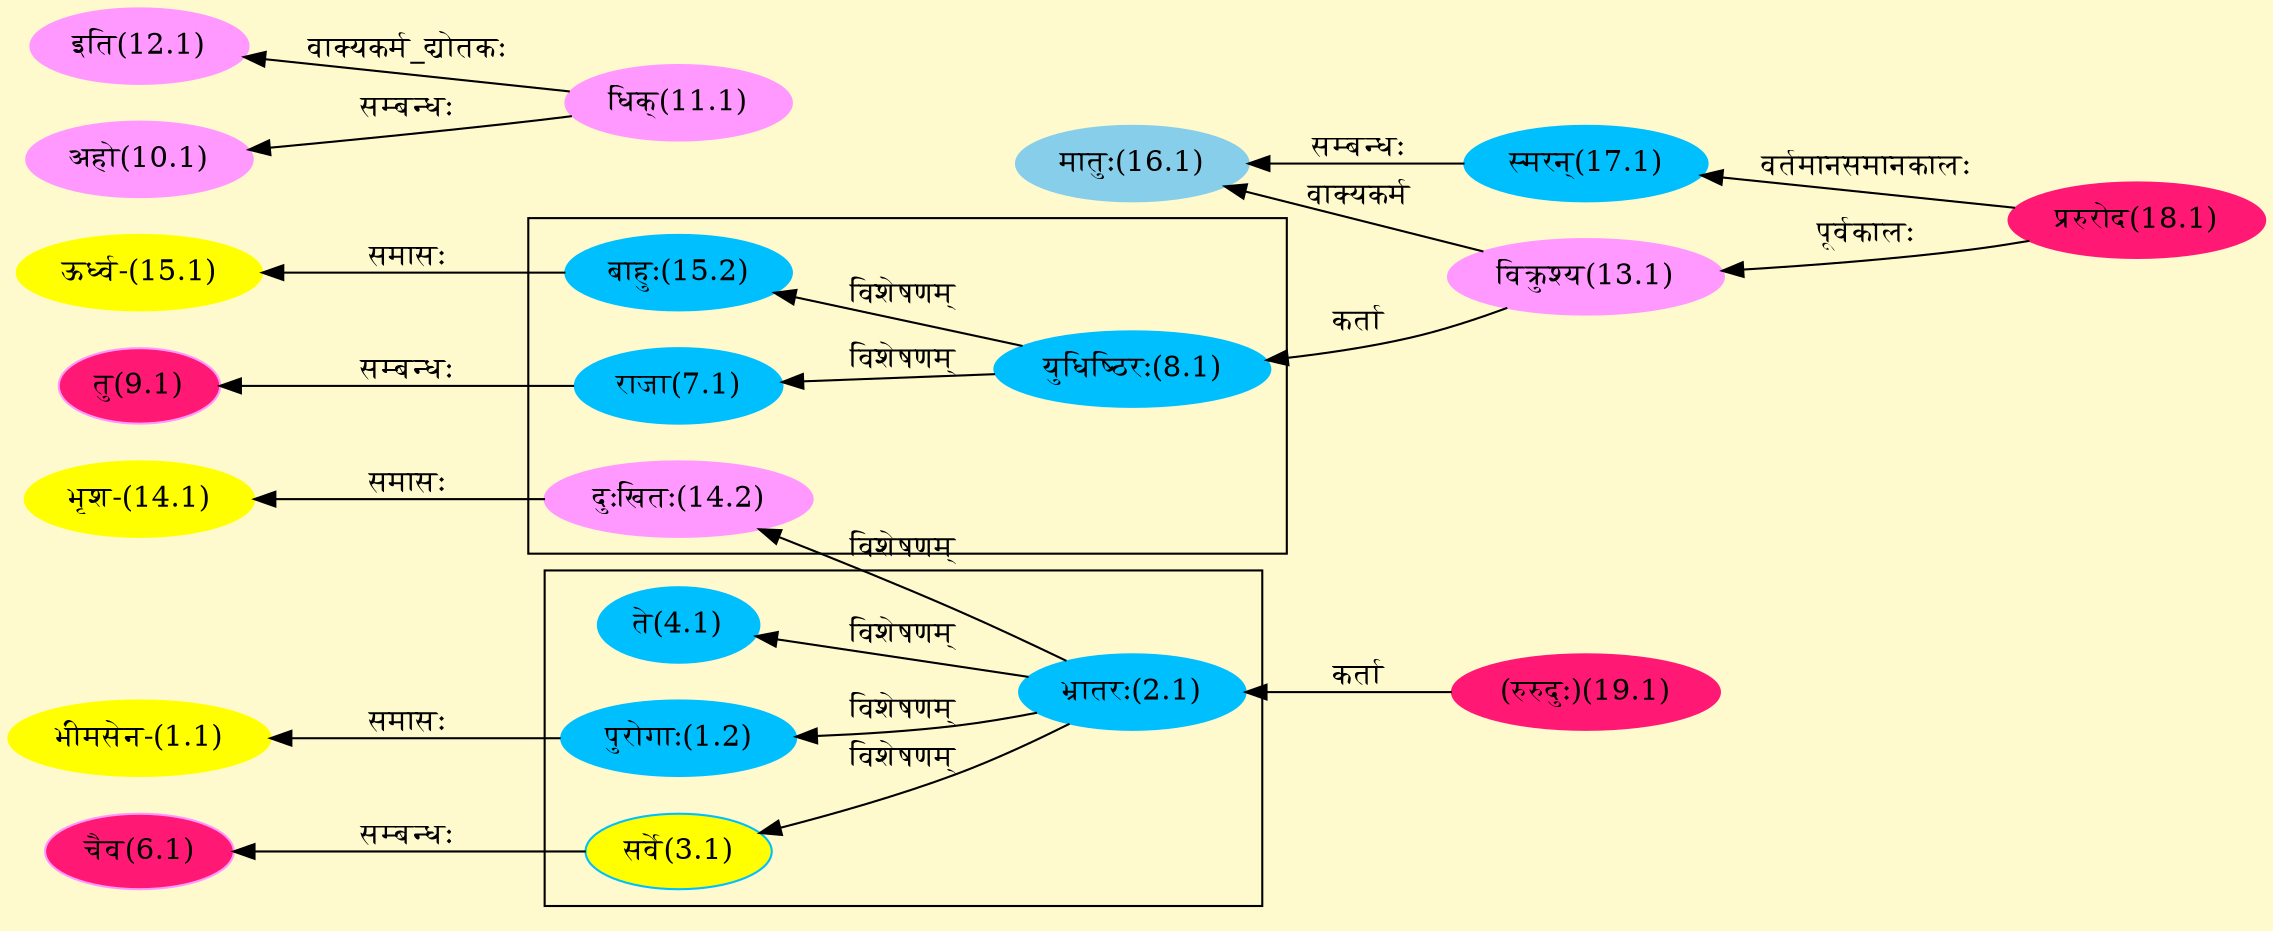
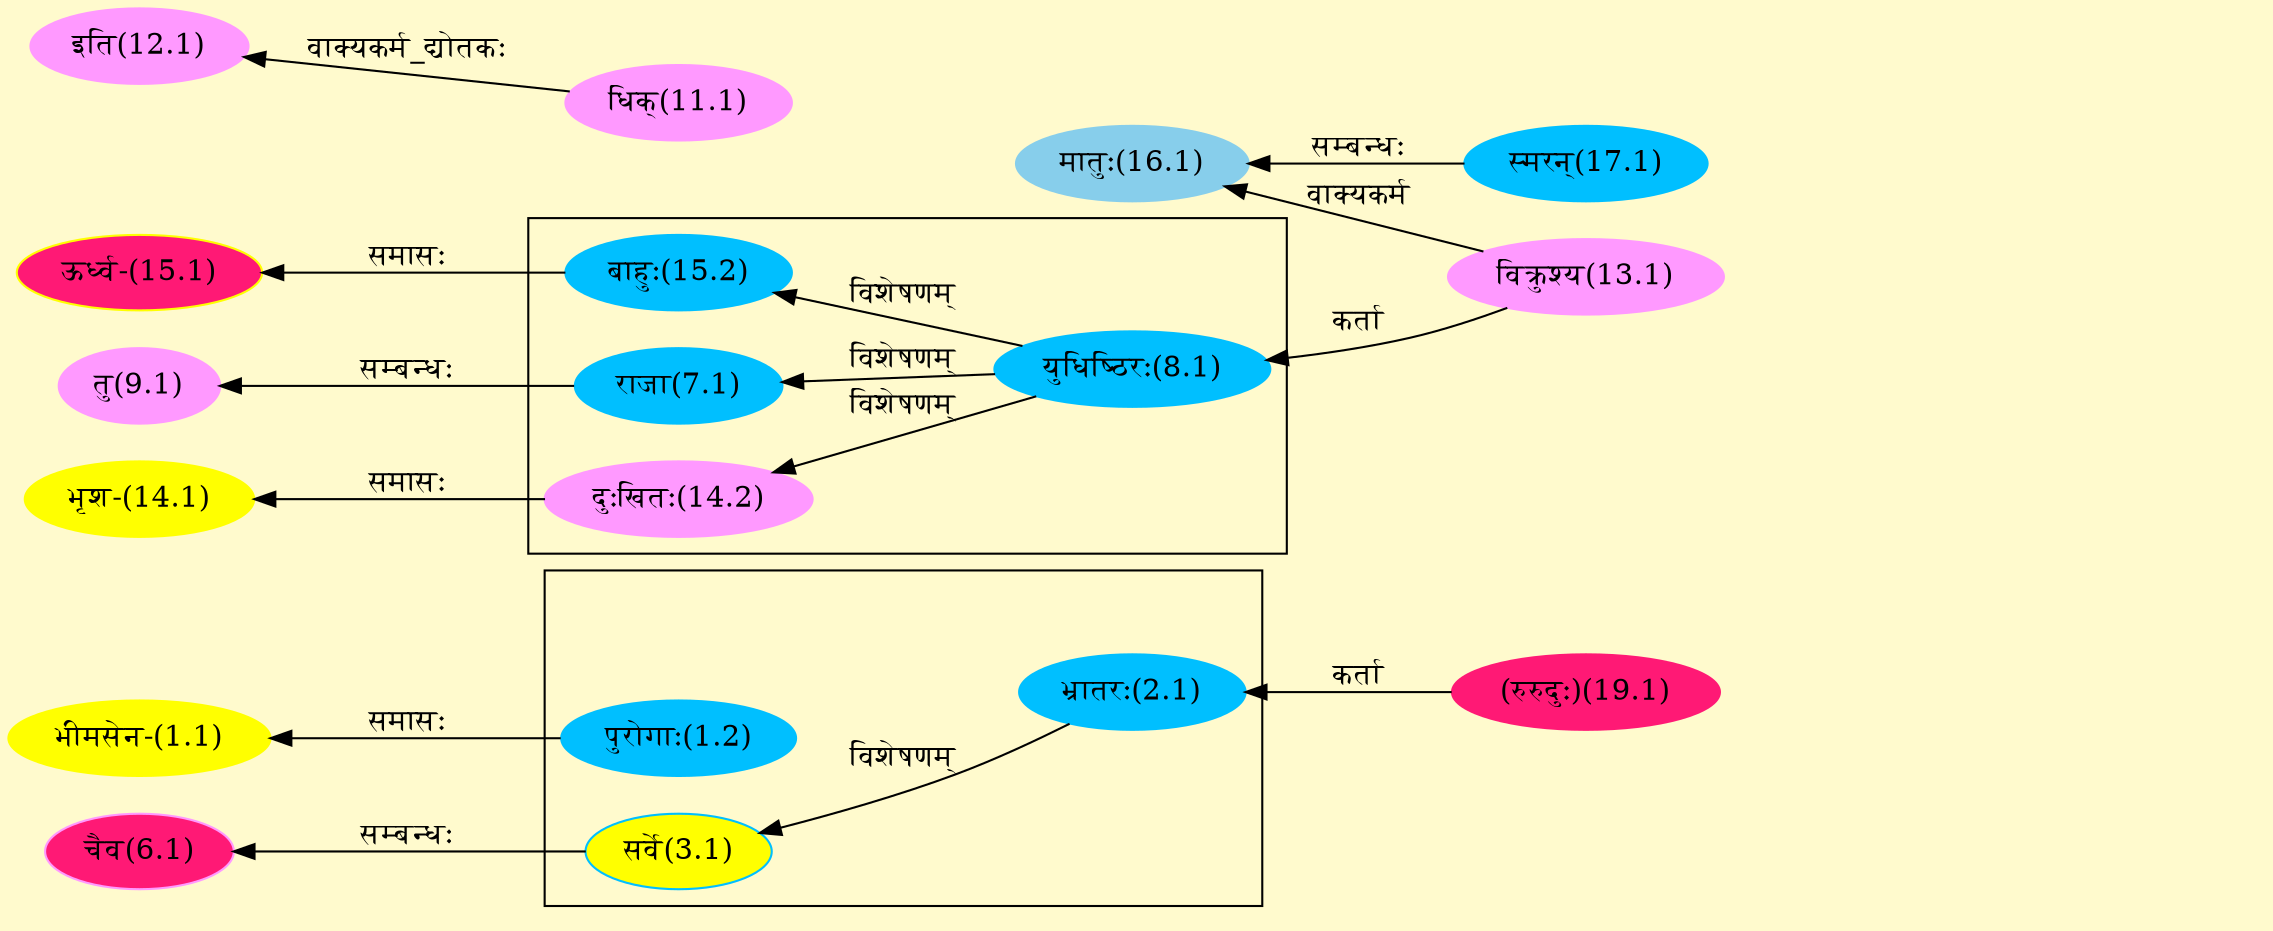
node "अहो(10.1)": removed
node "प्ररुरोद(18.1)": removed
node "ऊर्ध्व-(15.1)": fillcolor #ffff00 -> #ff1975
node "तु(9.1)": fillcolor #ff1975 -> #ff99ff
edge "भ्रातरः(2.1)" -> "दुःखितः(14.2)": now "युधिष्ठिरः(8.1)" -> "दुःखितः(14.2)"
node "ते(4.1)": removed
edge "भ्रातरः(2.1)" -> "पुरोगाः(1.2)": removed, label "विशेषणम्"
